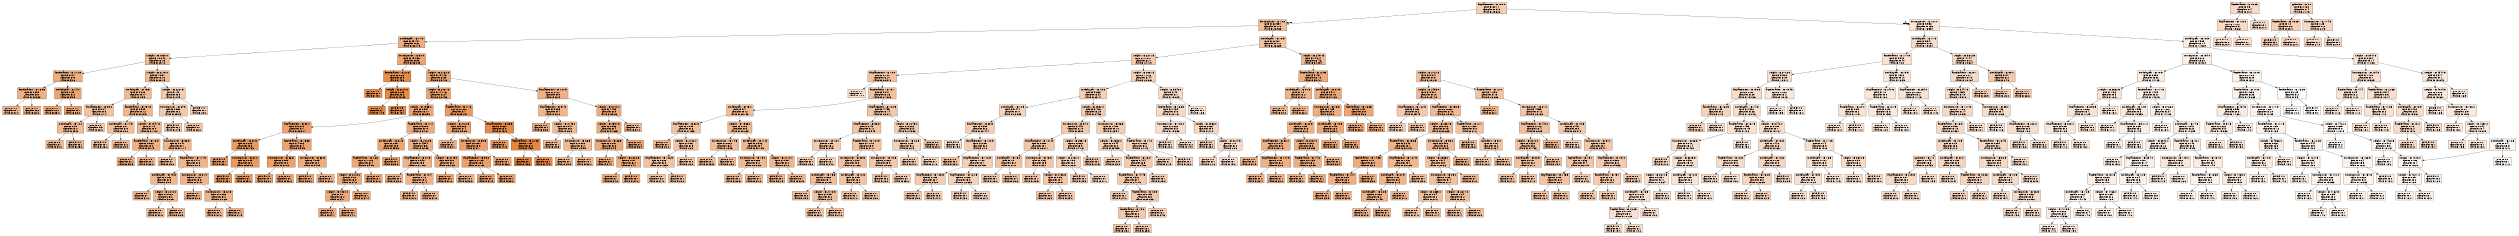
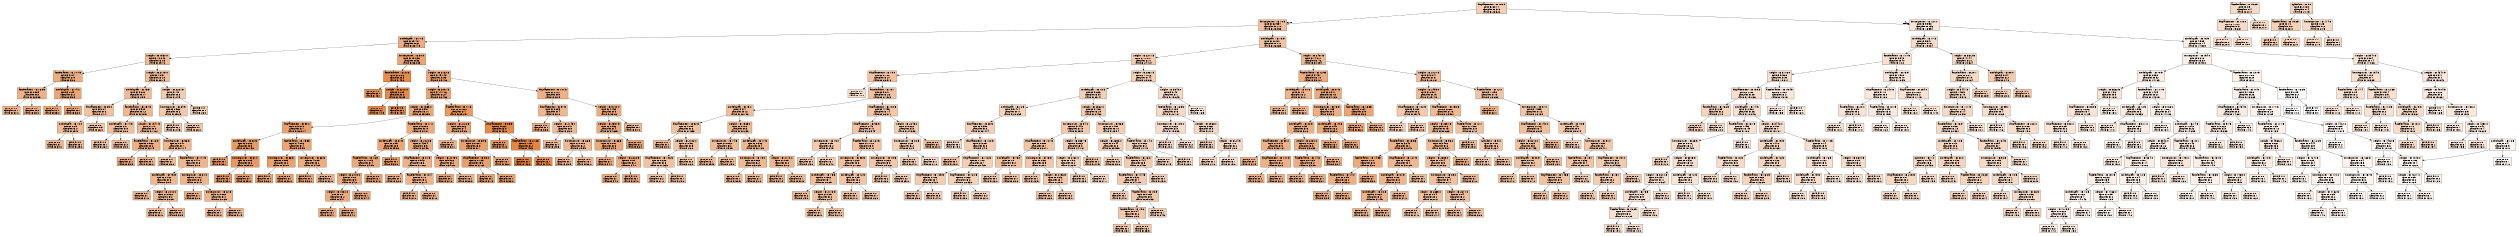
edge "weight <= 2407.5 mse = 14.211 samples = 46 value = 30.054" -> "weight <= 2727.5 mse = 9.847 samples = 31 value = 28.287": added
node "mse = -0.0 samples = 1 value = 16.9": removed
